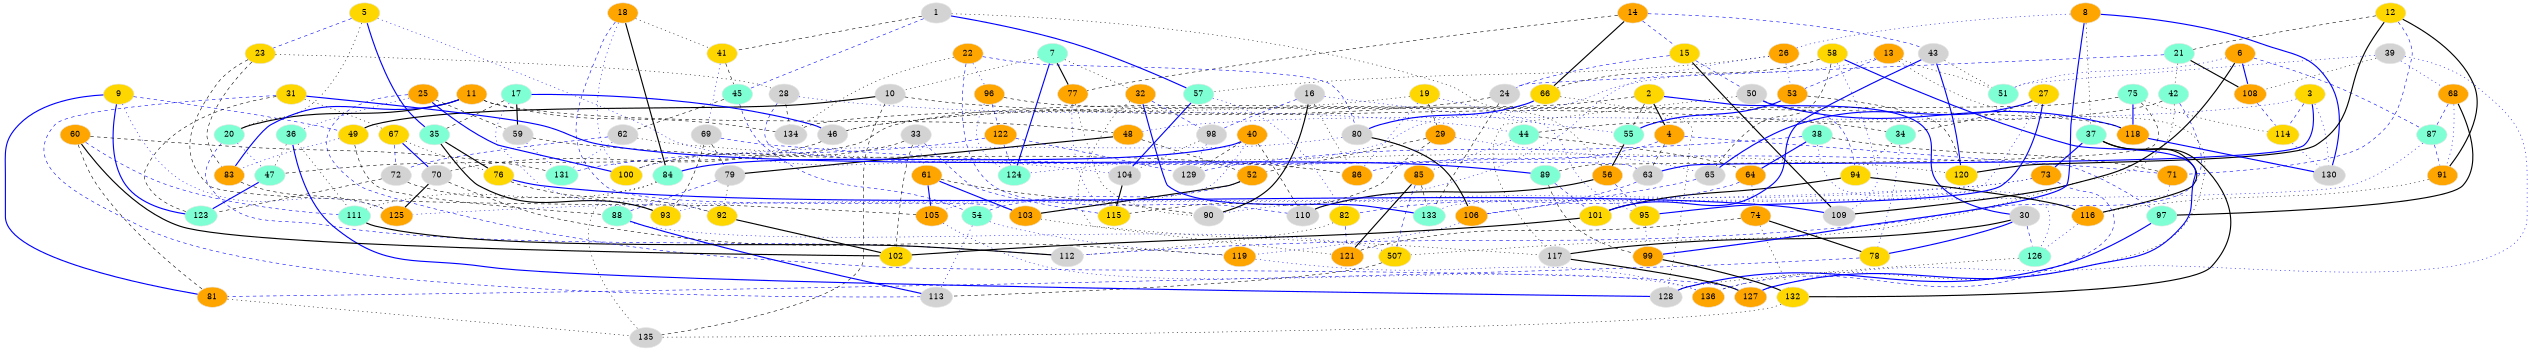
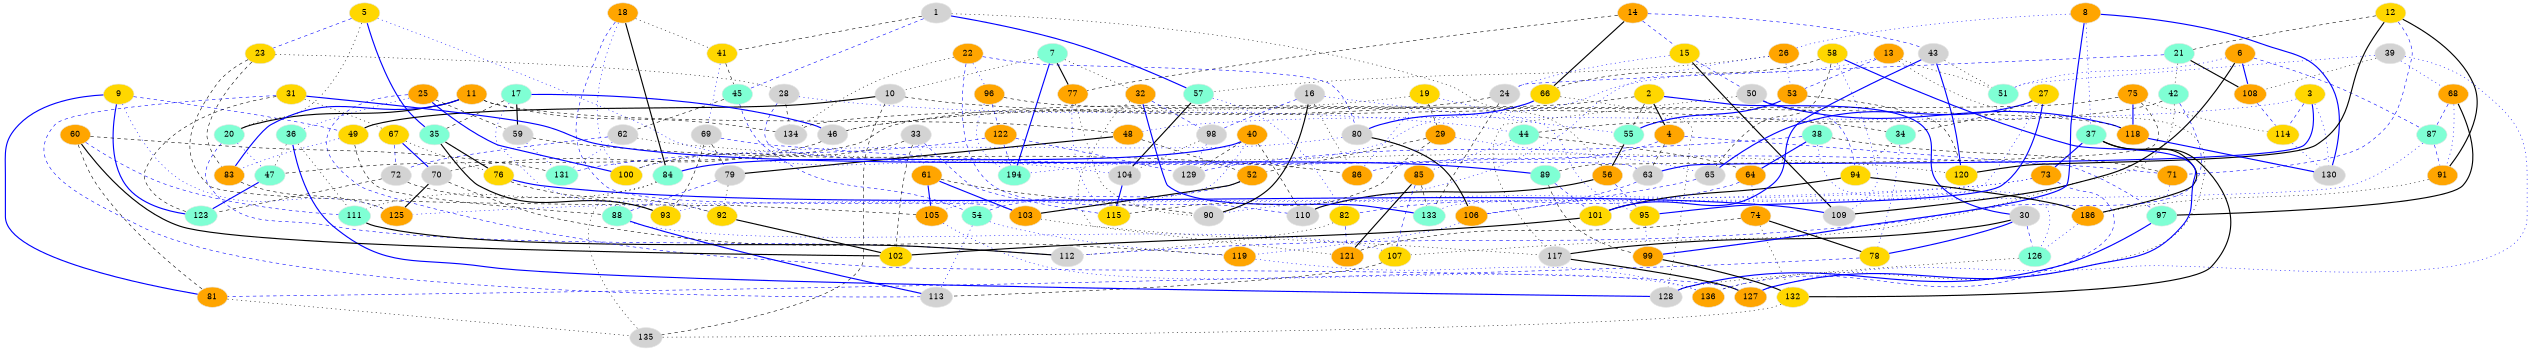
edge "8" -- "37": color black -> blue
edge "15" -- "24": style dashed -> dotted
node "75": fillcolor aquamarine -> orange
edge "57" -- "104": color blue -> black
node "124": label "124" -> "194"
edge "104" -- "115": color black -> blue
node "116": label "116" -> "186"
node "507": label "507" -> "107"
